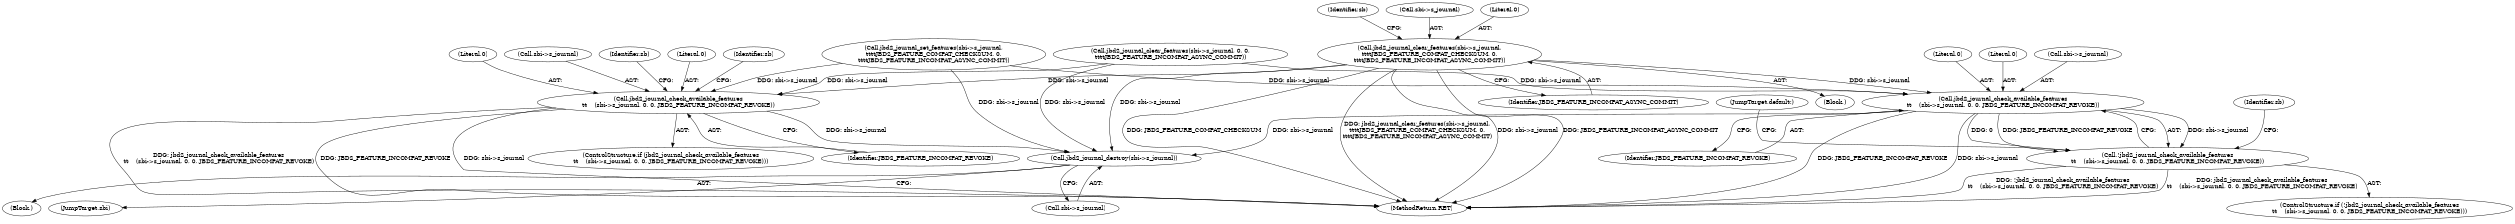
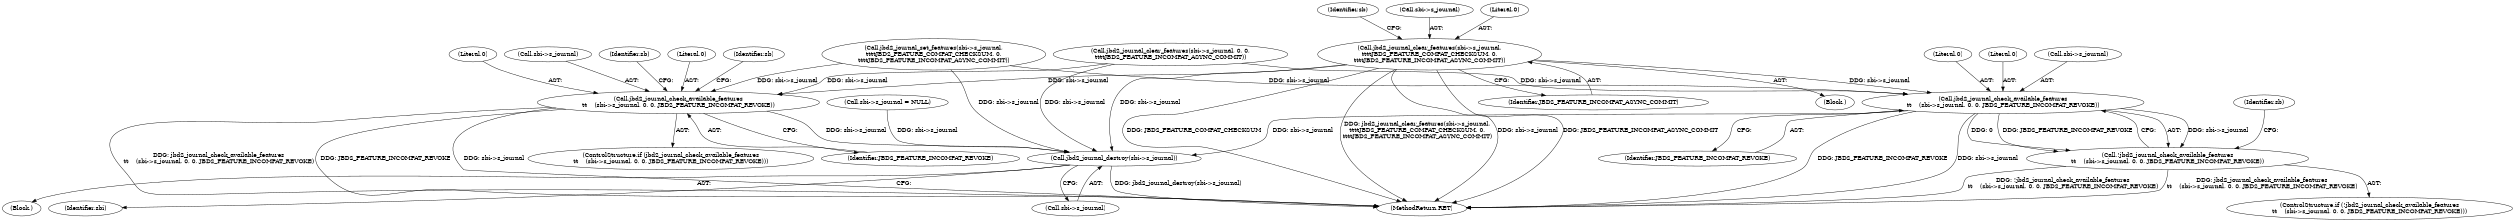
node "(Call,sbi->s_journal = NULL)": added
node "(JumpTarget,default:)": removed
edge "(Call,jbd2_journal_destroy(sbi->s_journal))" -> "(MethodReturn,RET)": added, label "DDG: jbd2_journal_destroy(sbi->s_journal)"
node "(JumpTarget,sbi)": label "(JumpTarget,sbi)" -> "(Identifier,sbi)"
